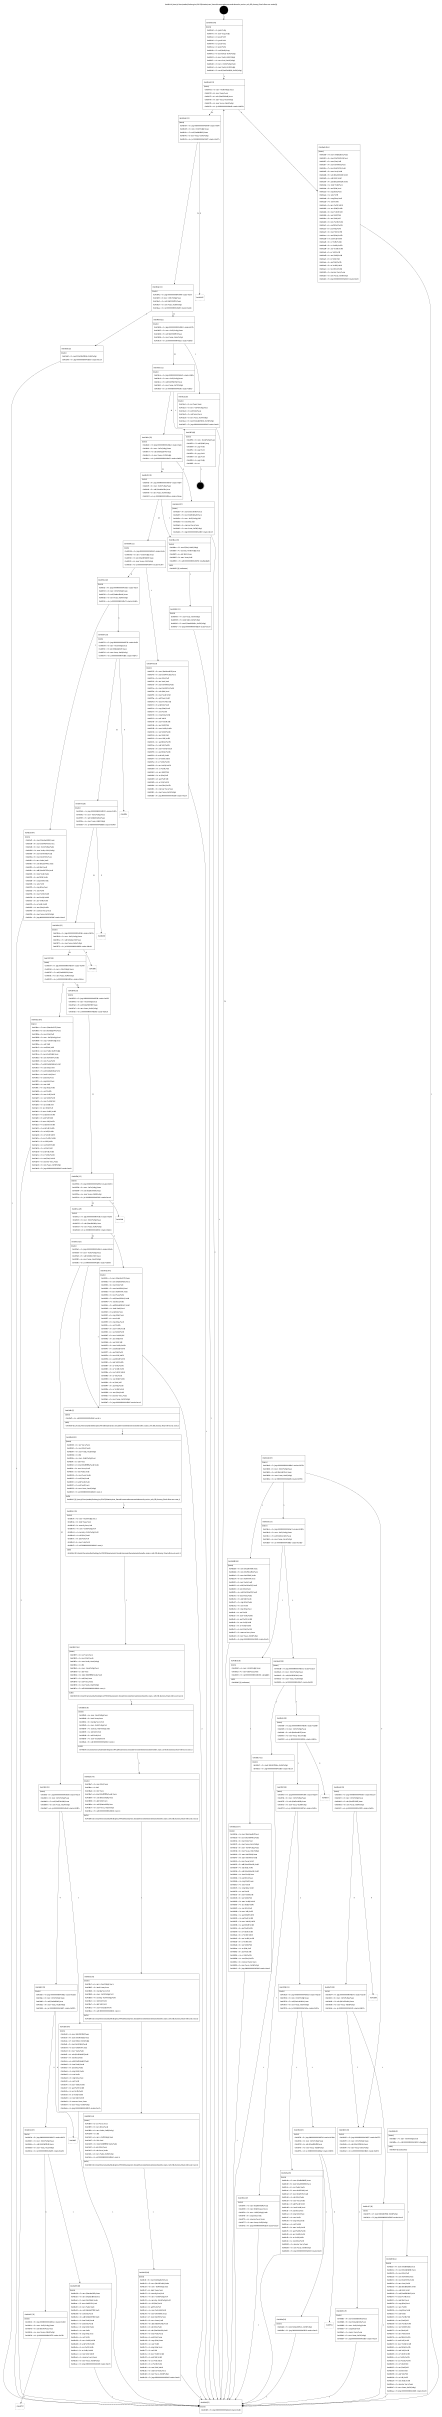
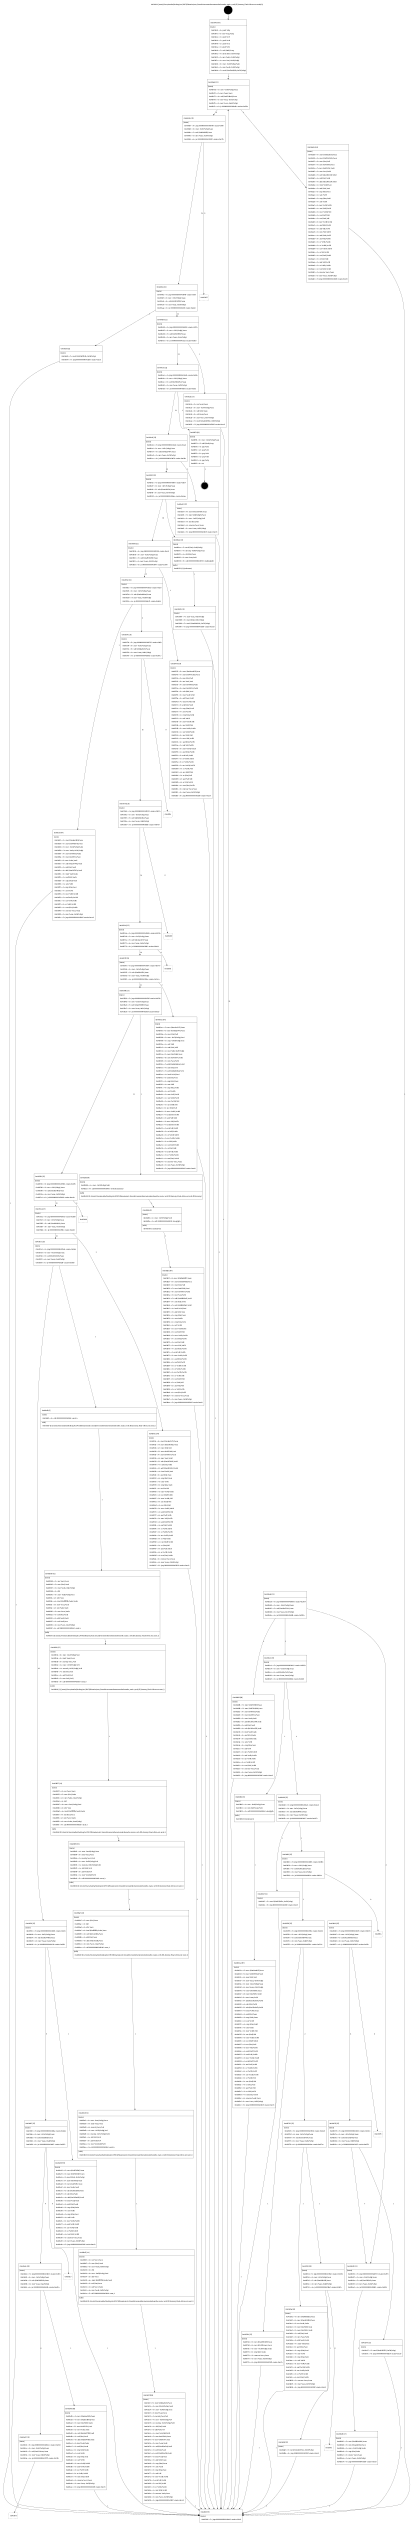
node "0x401d0d [9]": added
